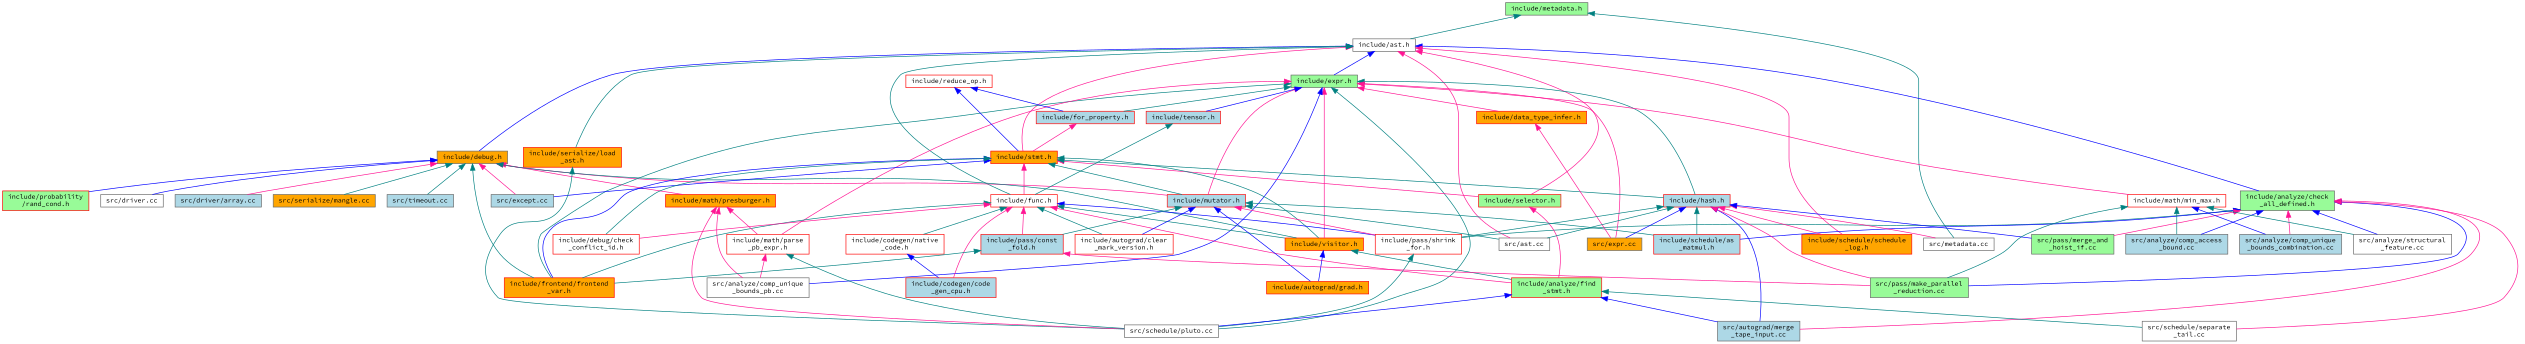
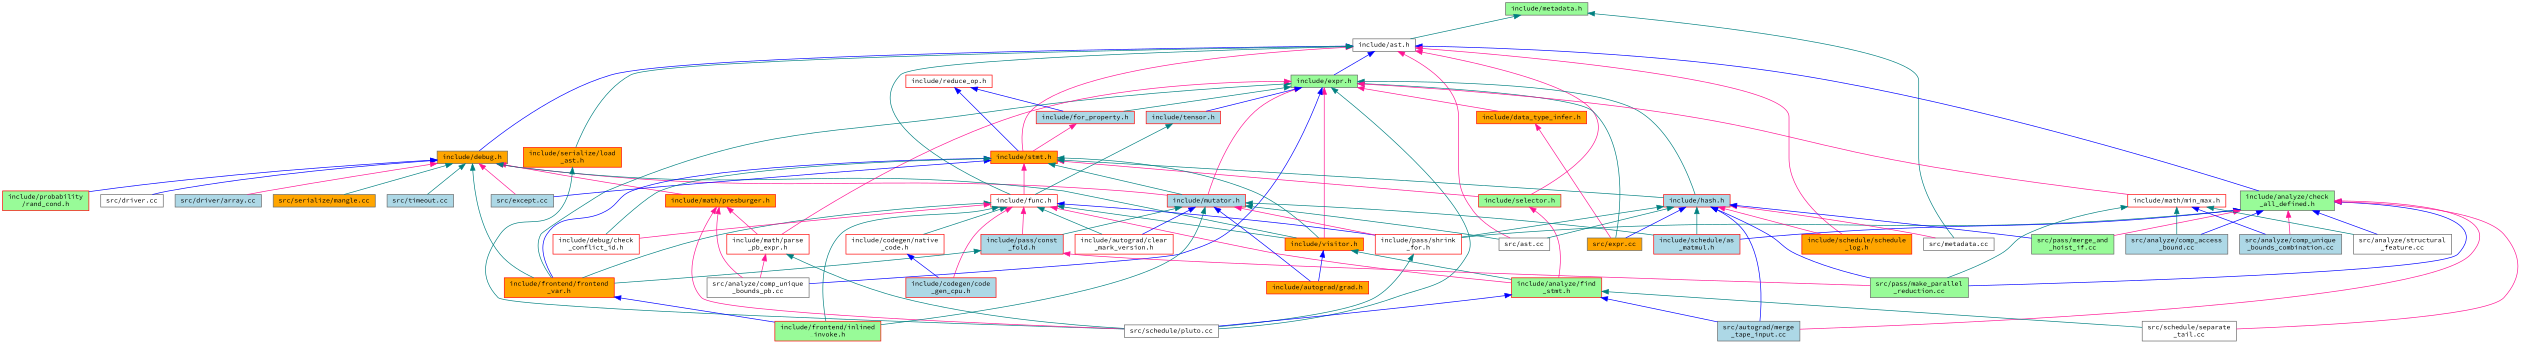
edge "src/expr.cc" -> "include/expr.h": color deeppink -> teal
edge "src/pass/make_parallel _reduction.cc" -> "include/hash.h": color deeppink -> blue
node "include/frontend/inlined _invoke.h": added
